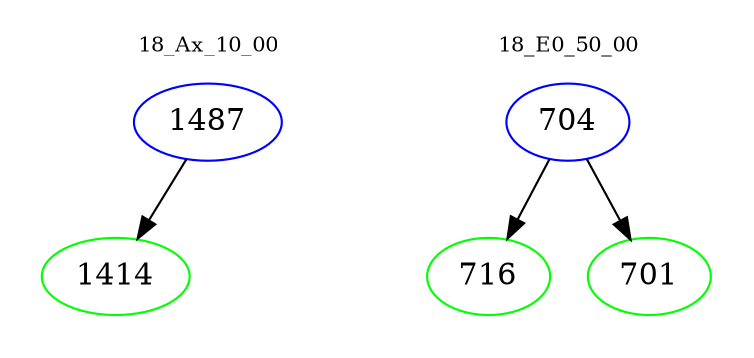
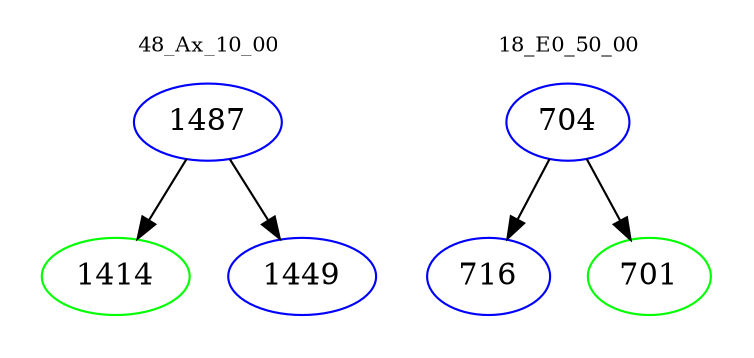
cluster "18_Ax_10_00": label "18_Ax_10_00" -> "48_Ax_10_00"
node "1449": added
node "716": color green -> blue
